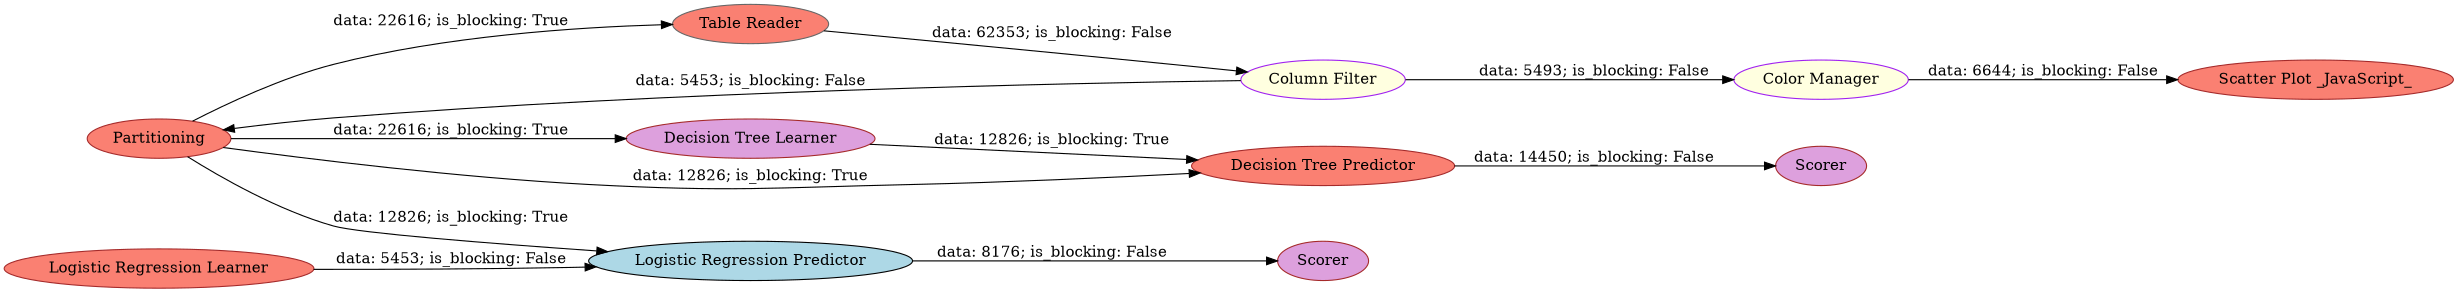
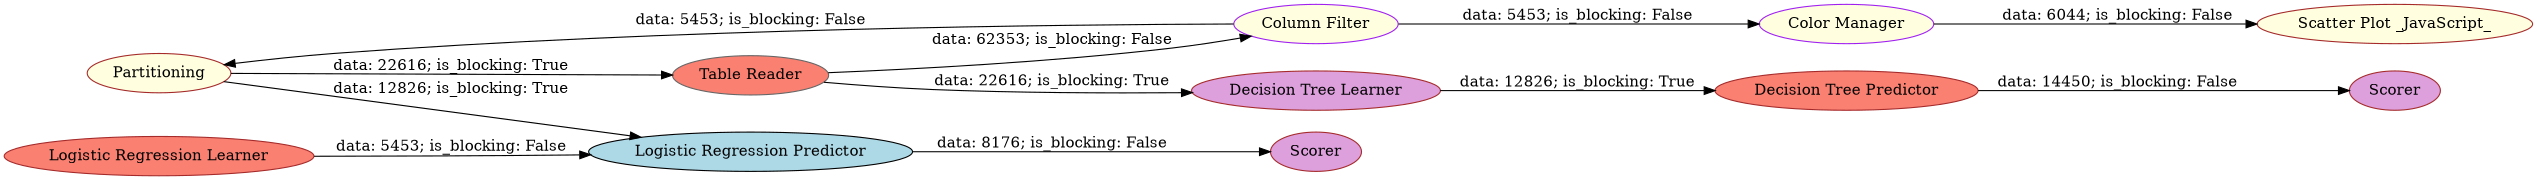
edge "Column Filter" -> "Color Manager": label "data: 5493; is_blocking: False" -> "data: 5453; is_blocking: False"
edge "Color Manager" -> "Scatter Plot _JavaScript_": label "data: 6644; is_blocking: False" -> "data: 6044; is_blocking: False"
node "Scatter Plot _JavaScript_": fillcolor salmon -> lightyellow
node "Partitioning": fillcolor salmon -> lightyellow
edge "Partitioning" -> "Decision Tree Learner": now "Table Reader" -> "Decision Tree Learner"
edge "Partitioning" -> "Decision Tree Predictor": removed, label "data: 12826; is_blocking: True"
